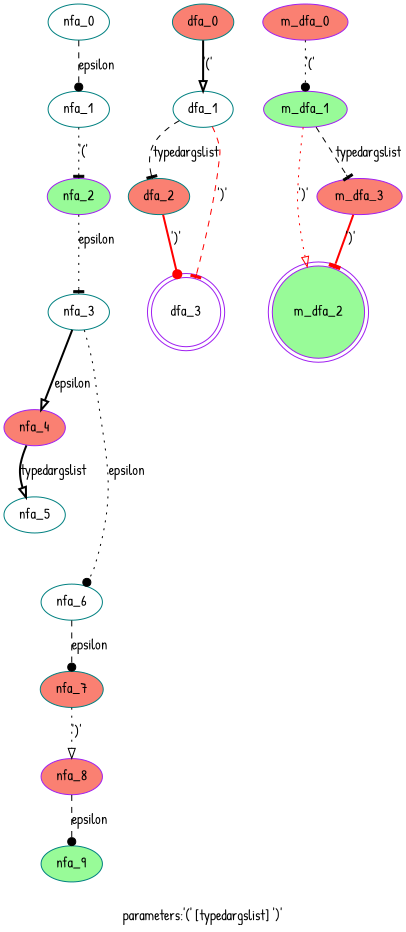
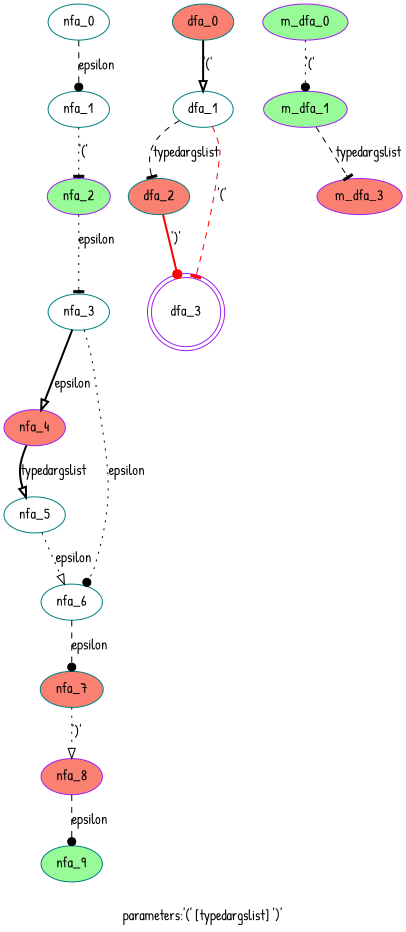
node "m_dfa_0": fillcolor salmon -> palegreen
edge "dfa_1" -> "dfa_3": label "')'" -> "'('"
node "m_dfa_2": removed
edge "nfa_5" -> "nfa_6": added, label "epsilon"
